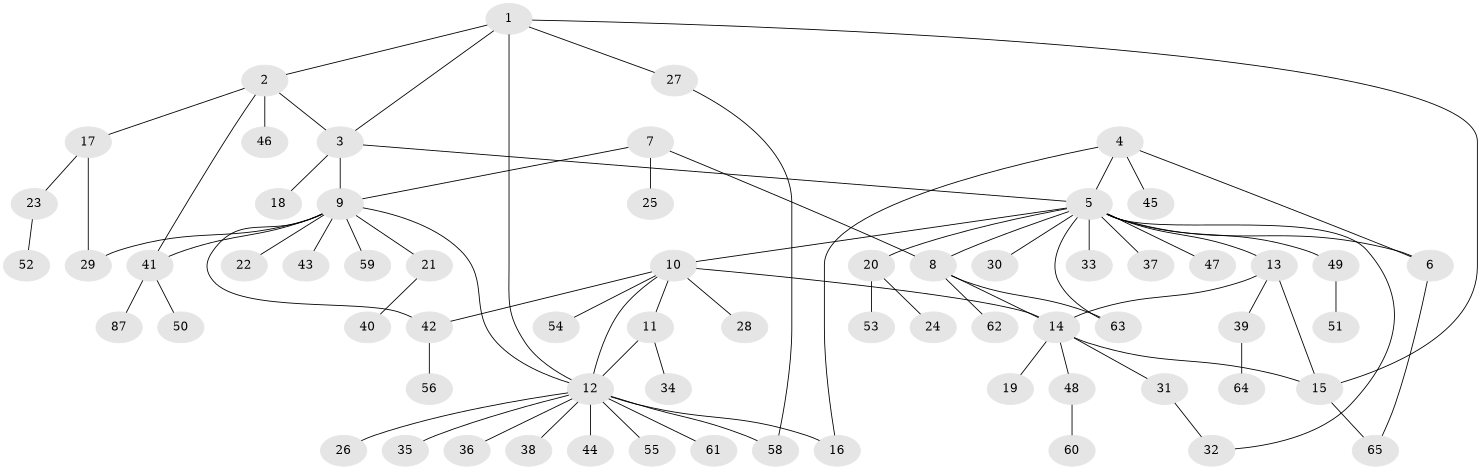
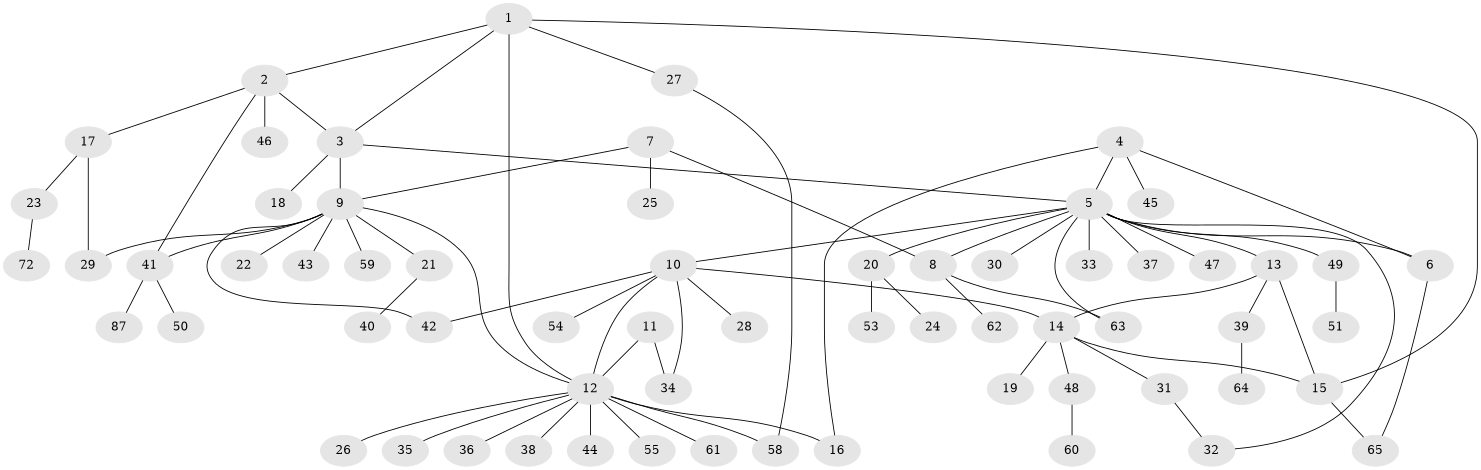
node "52": label "52" -> "72"
edge "10" -- "11": now "10" -- "34"
edge "8" -- "14": removed
node "56": removed
